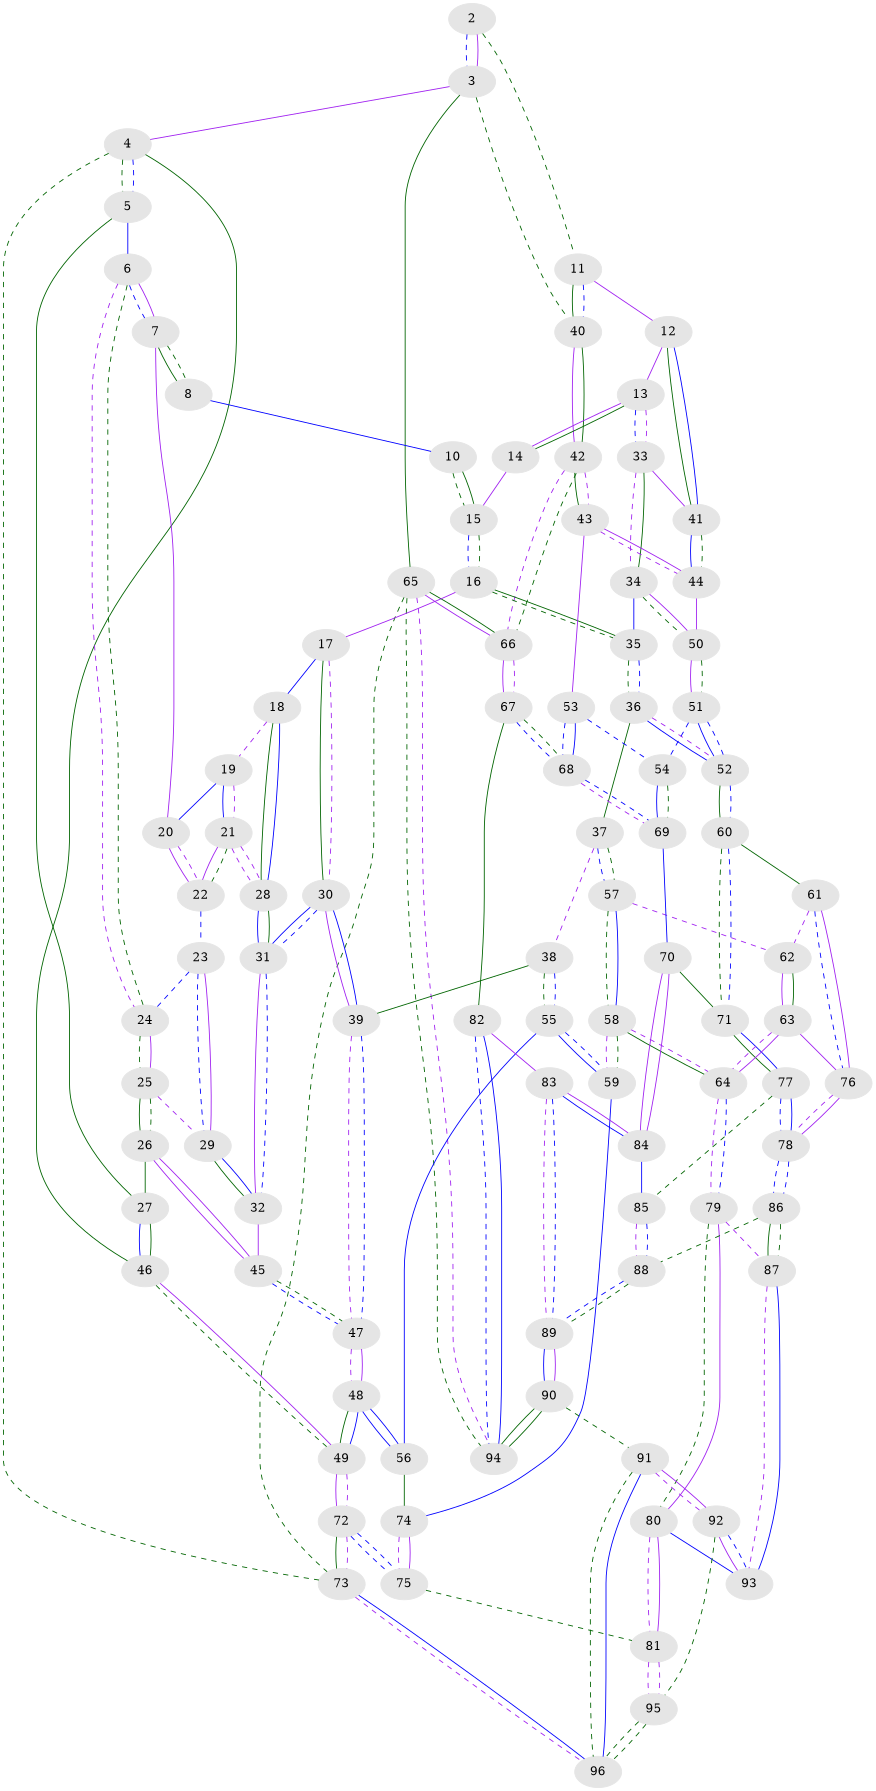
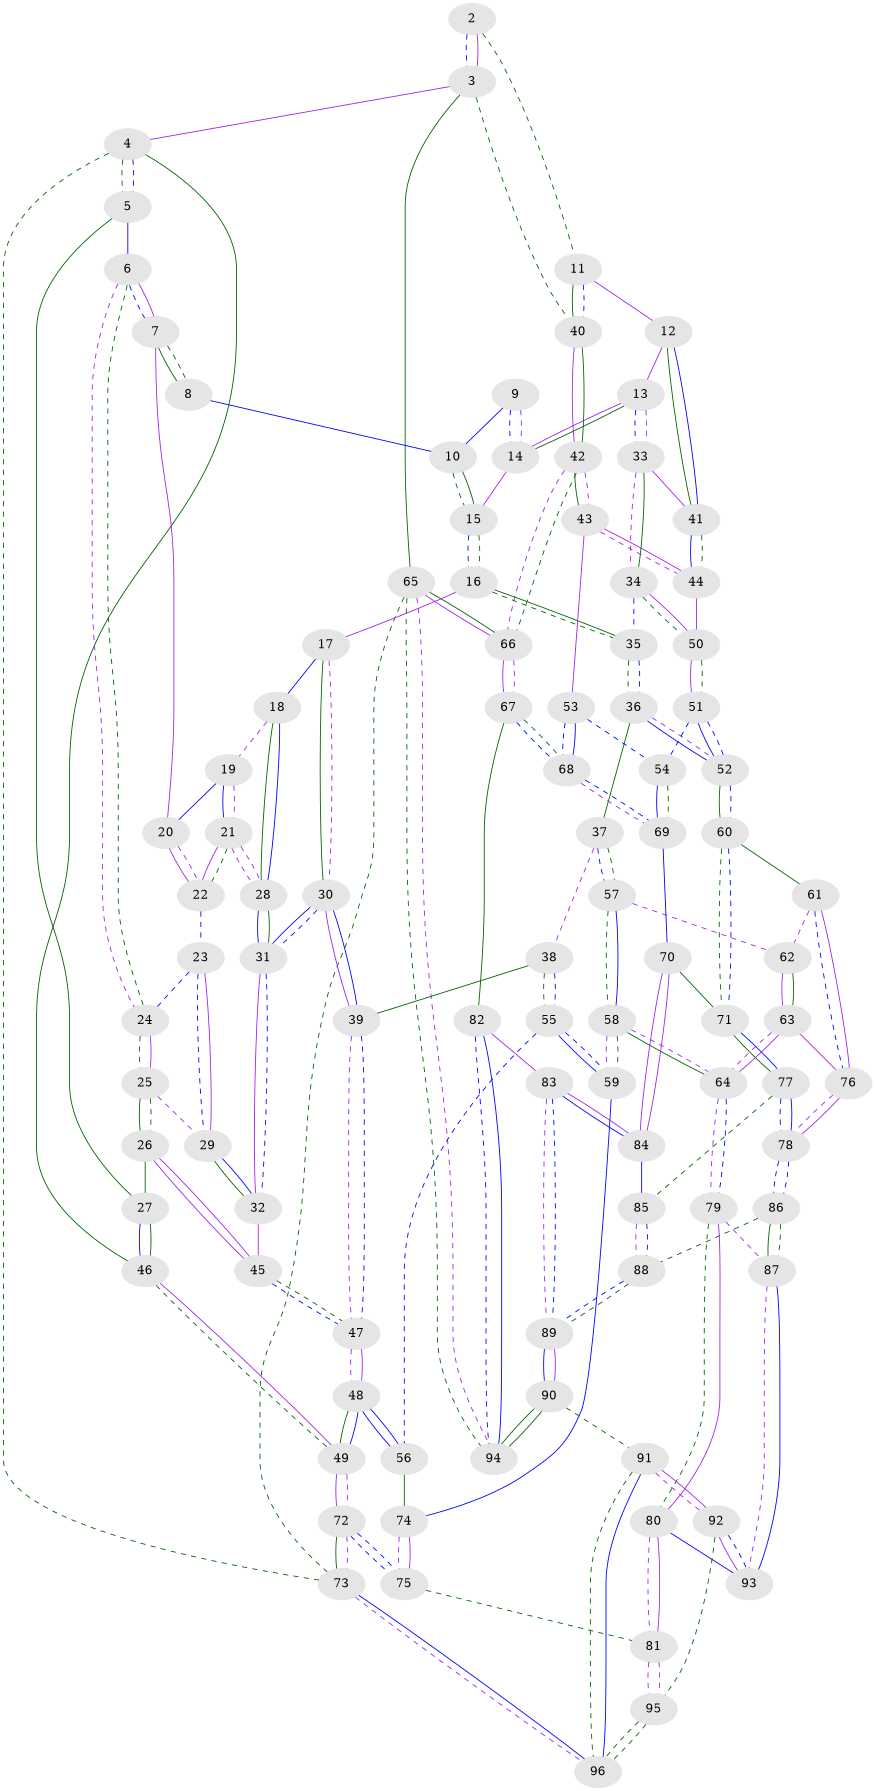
node "9": added
edge "34" -- "35": style solid -> dashed
edge "55" -- "56": style solid -> dashed
